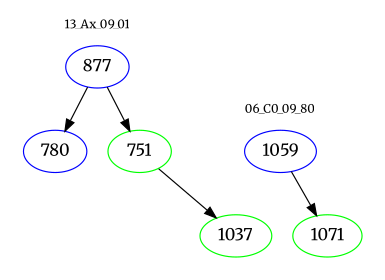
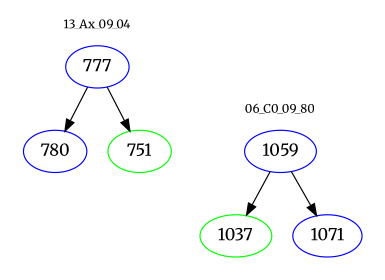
cluster "13_Ax_09_01": label "13_Ax_09_01" -> "13_Ax_09_04"
node "877": label "877" -> "777"
edge "751" -> "1037": now "1059" -> "1037"
node "1071": color green -> blue
